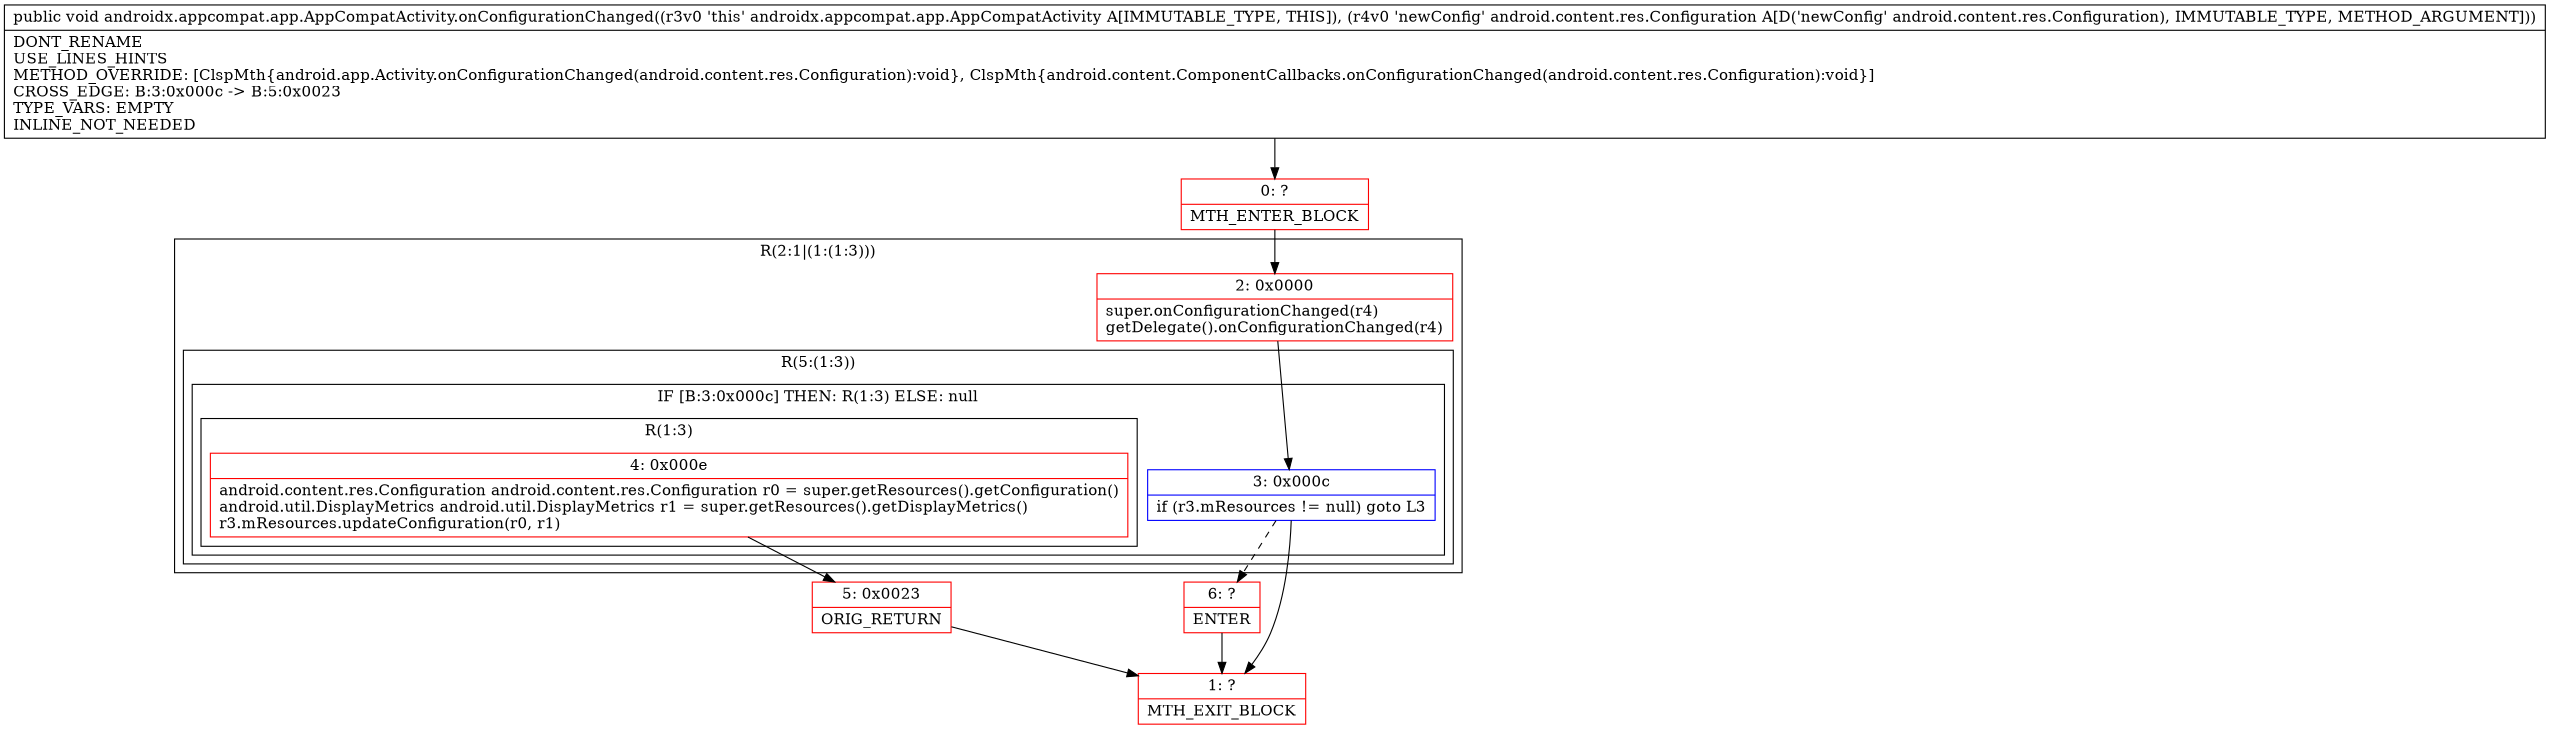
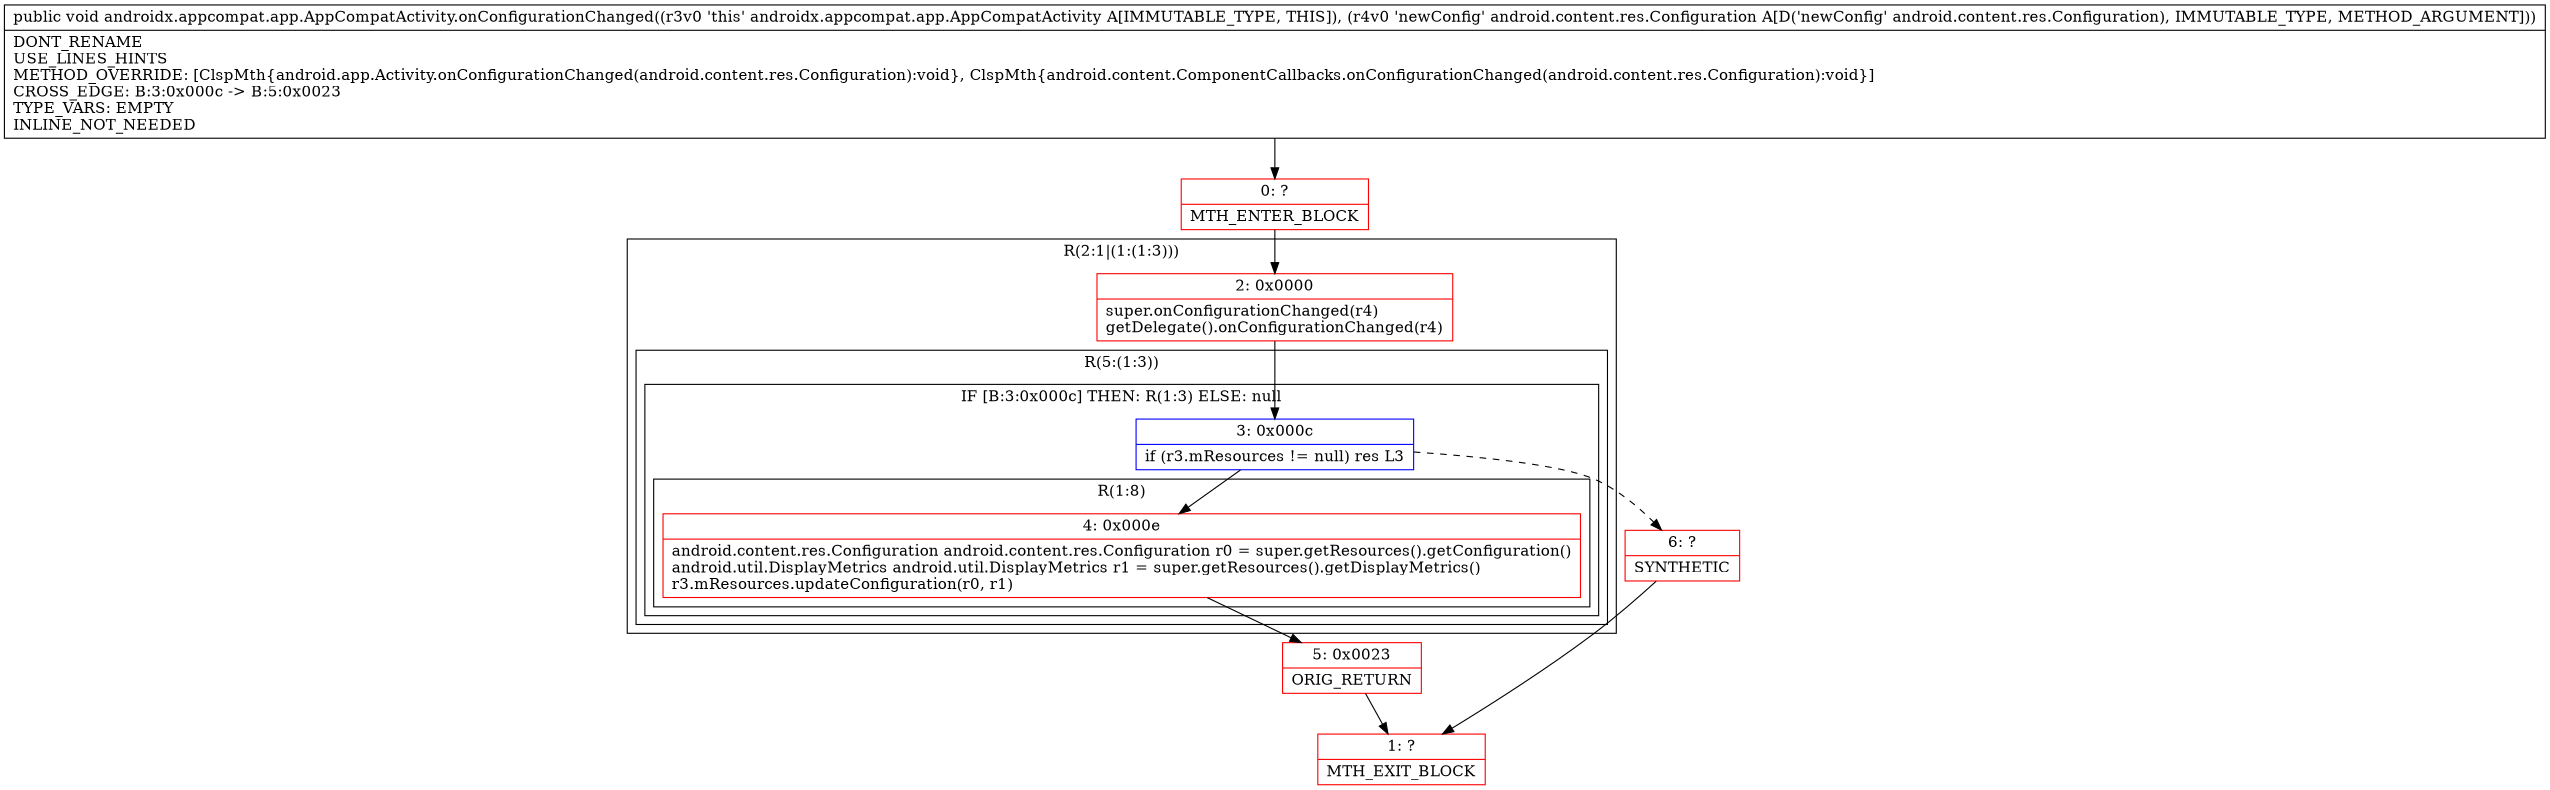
cluster "R(1:3)": label "R(1:3)" -> "R(1:8)"
node "3: 0x000c": text "if (r3.mResources != null) goto L3" -> "if (r3.mResources != null) res L3"
edge "3: 0x000c" -> "1: ?": now "3: 0x000c" -> "4: 0x000e"
node "6: ?": text "ENTER" -> "SYNTHETIC"
